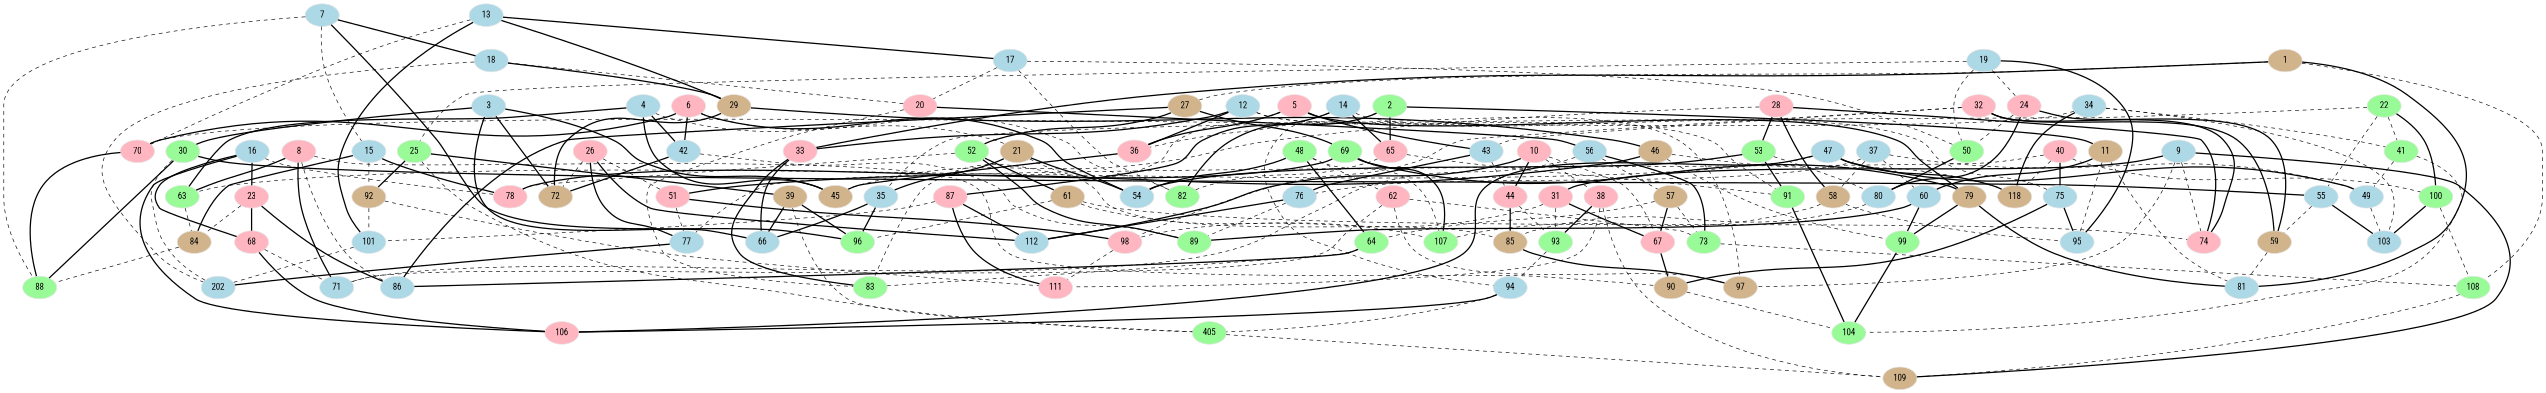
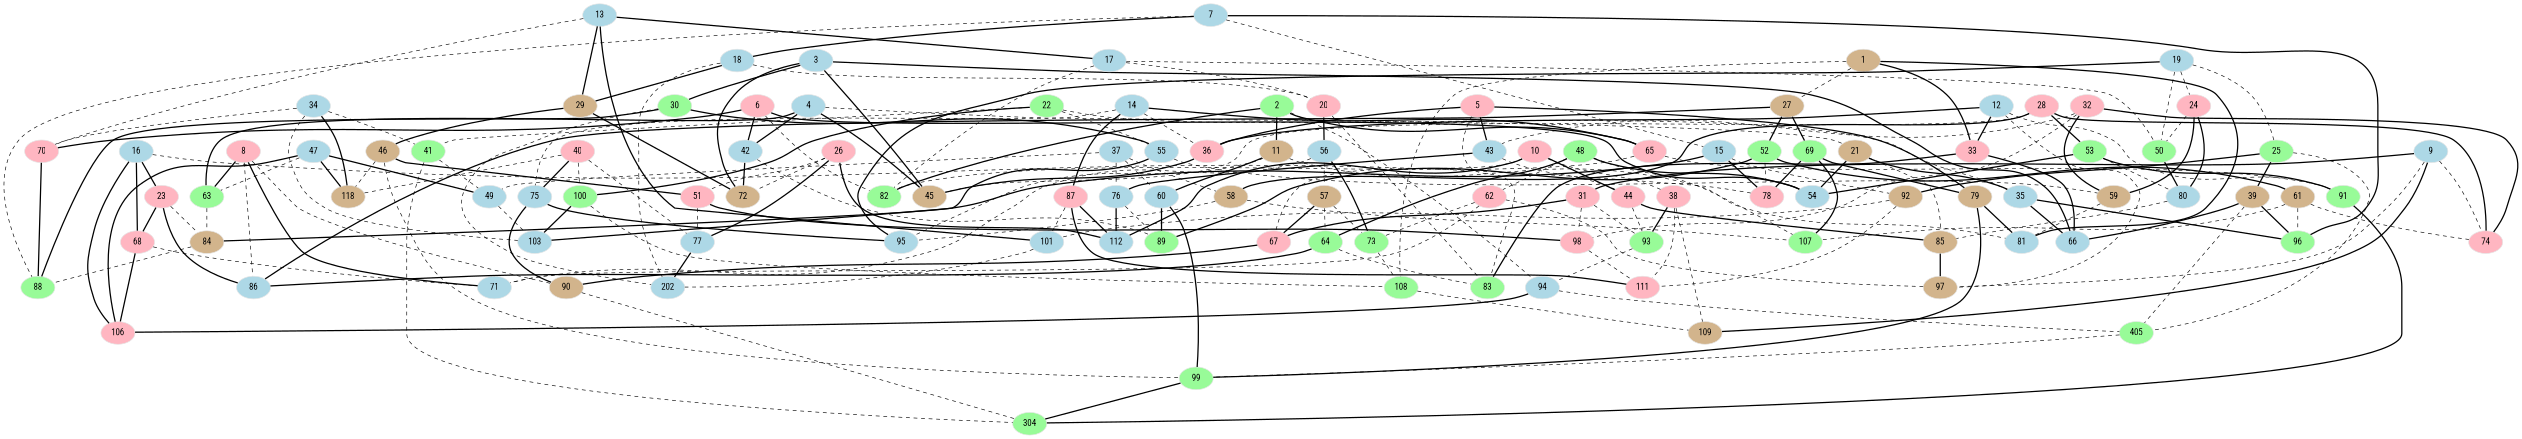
node "104": label "104" -> "304"
edge "405" -- "109": now "405" -- "99"
